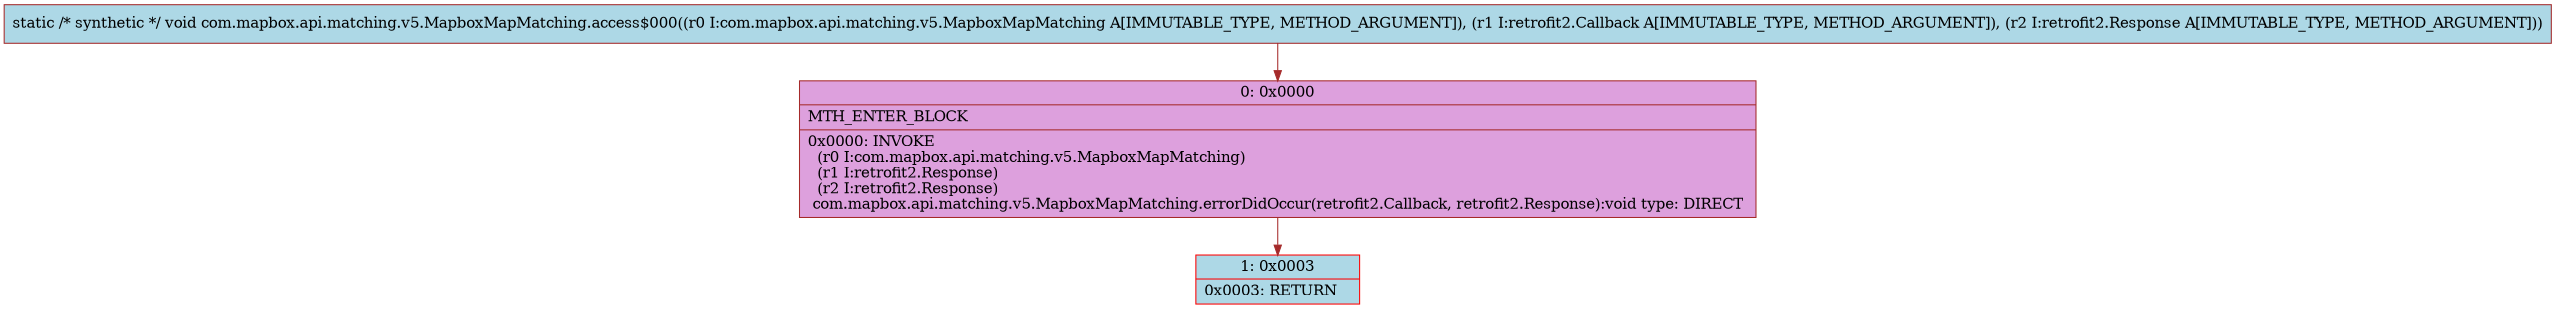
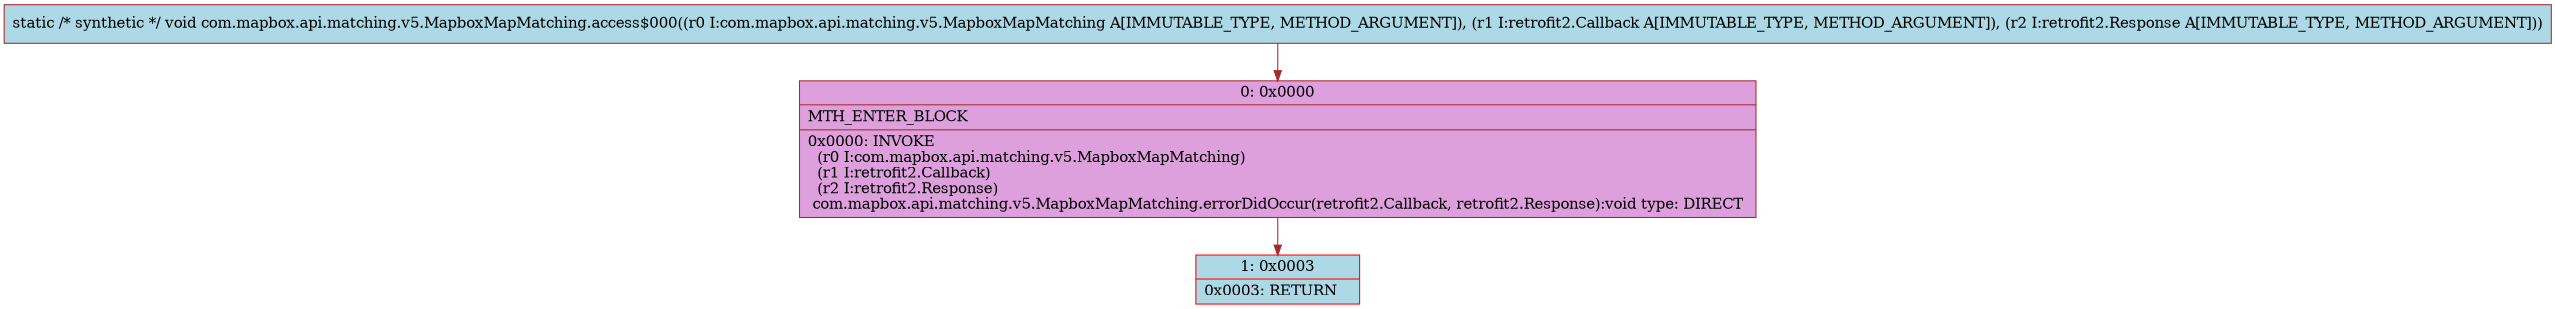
node "0: 0x0000": text "(r1 I:retrofit2.Response)" -> "(r1 I:retrofit2.Callback)"
